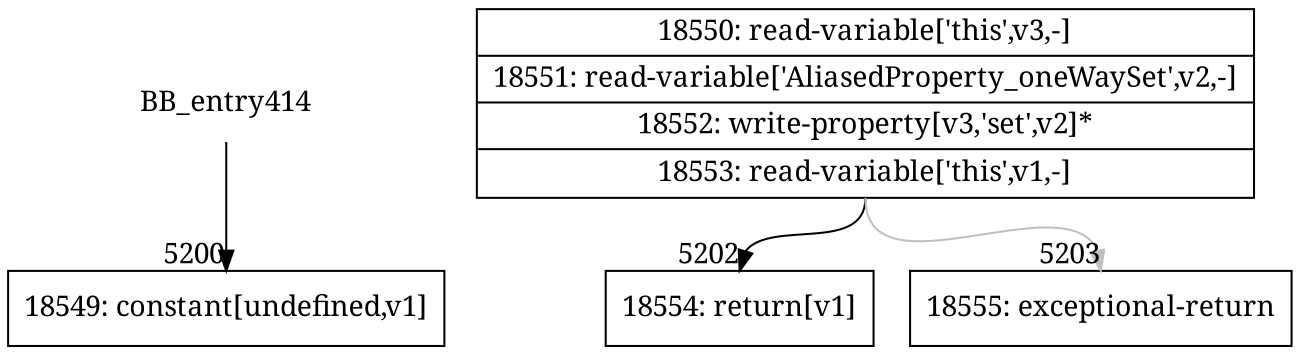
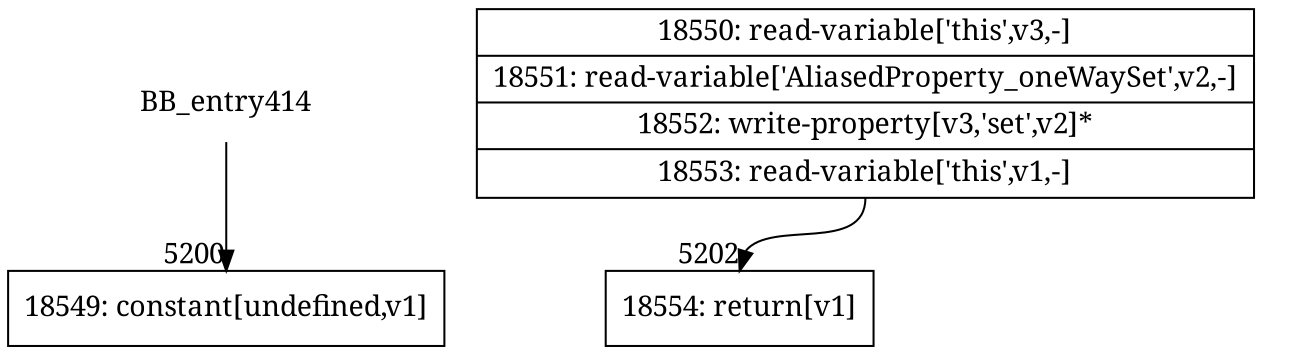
node "18555: exceptional-return": removed
